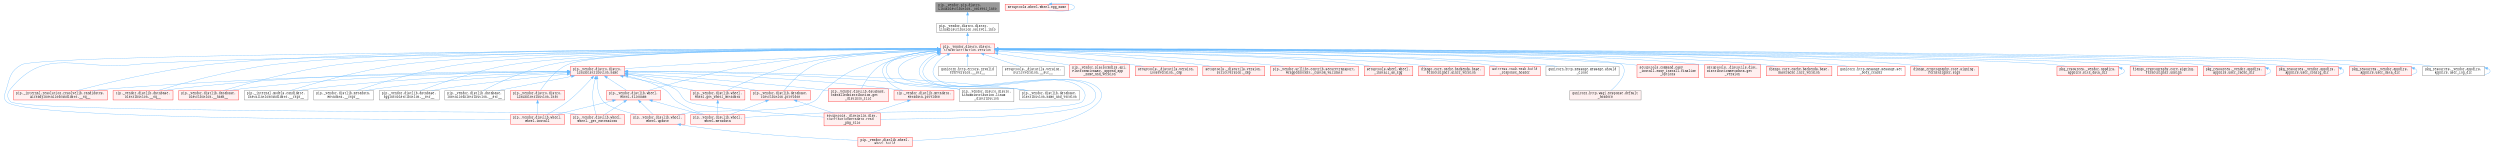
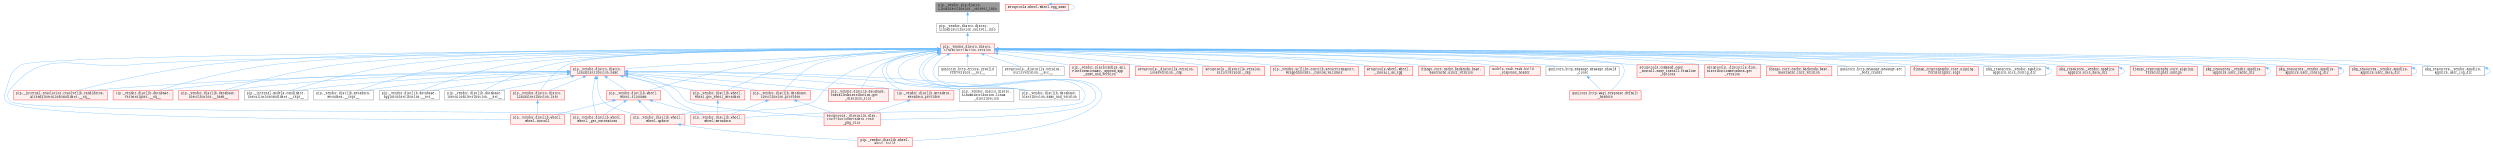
node "django.core.cache.backends.base. FernetSigner.aincr_version": label "django.core.cache.backends.base. FernetSigner.aincr_version" -> "django.core.cache.backends.base. BaseCache.aincr_version"
node "waitress.task.Task.build _response_header": label "waitress.task.Task.build _response_header" -> "models.task.Task.build _response_header"
node "gunicorn.http.message.Message.set _body_reader": color red -> grey40
node "pkg_resources._vendor.appdirs. AppDirs.site_config_dir": added
edge "gunicorn.http.wsgi.Response.default _headers" -> "gunicorn.http.message.Message.should _close": added
node "pip._vendor.distlib.database. Distribution.__eq__": label "pip._vendor.distlib.database. Distribution.__eq__" -> "pip._vendor.distlib.database. FernetSigner.__eq__"
node "gunicorn.http.wsgi.Response.default _headers": color grey40 -> red
edge "pip._vendor.distlib.wheel. Wheel.install" -> "pip._vendor.distro.distro. LinuxDistribution.name": now "pip._vendor.distro.distro. LinuxDistribution.info" -> "pip._vendor.distro.distro. LinuxDistribution.name"
